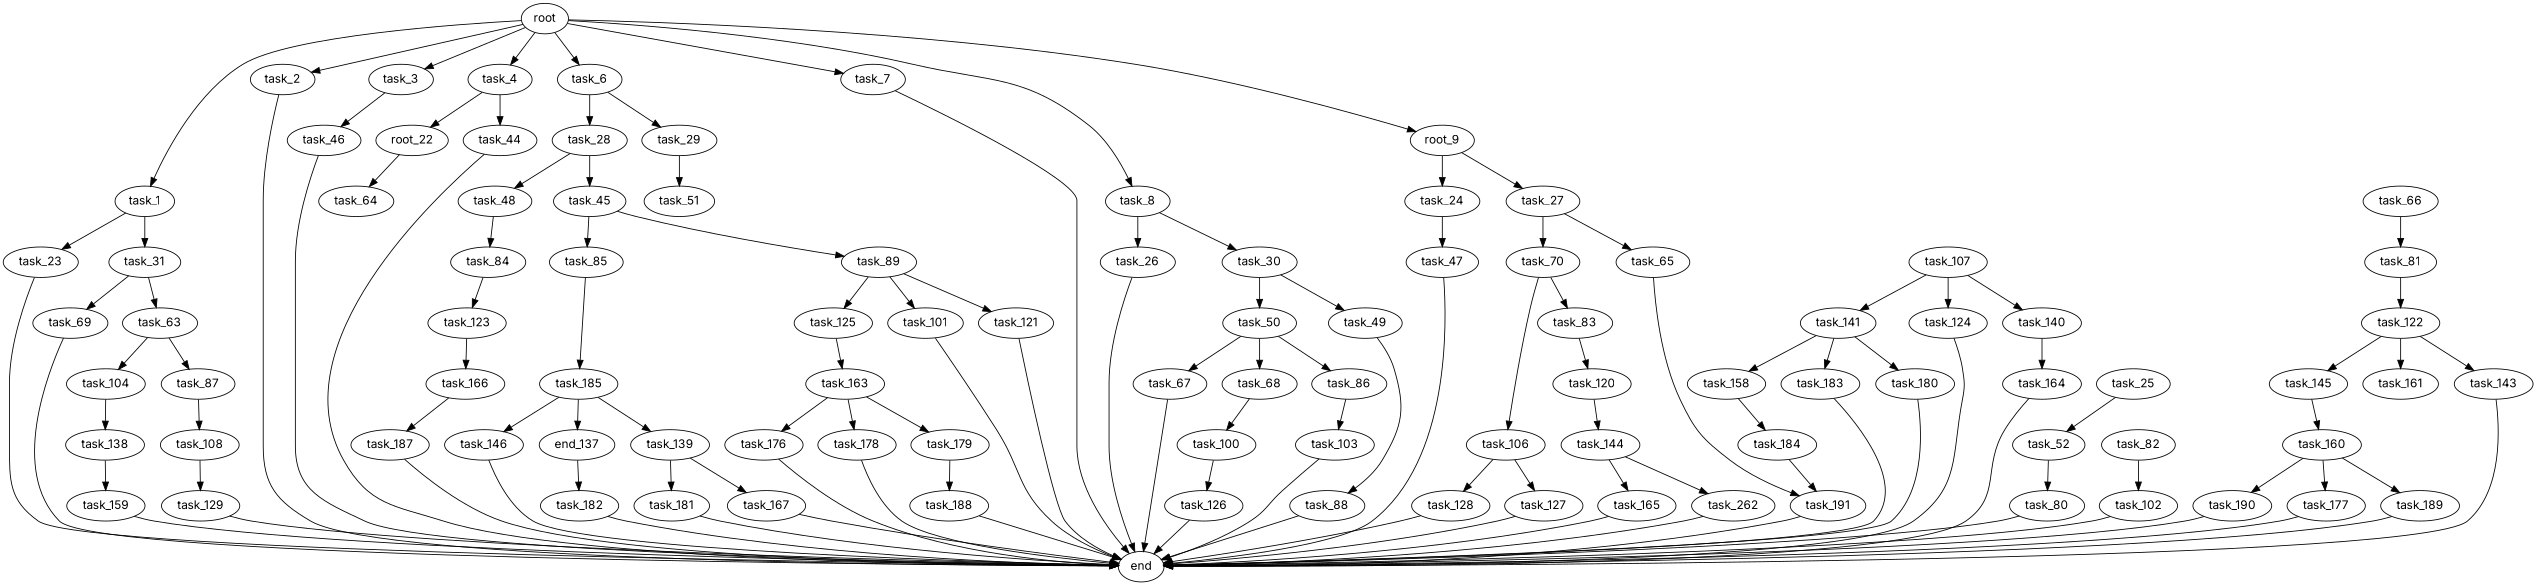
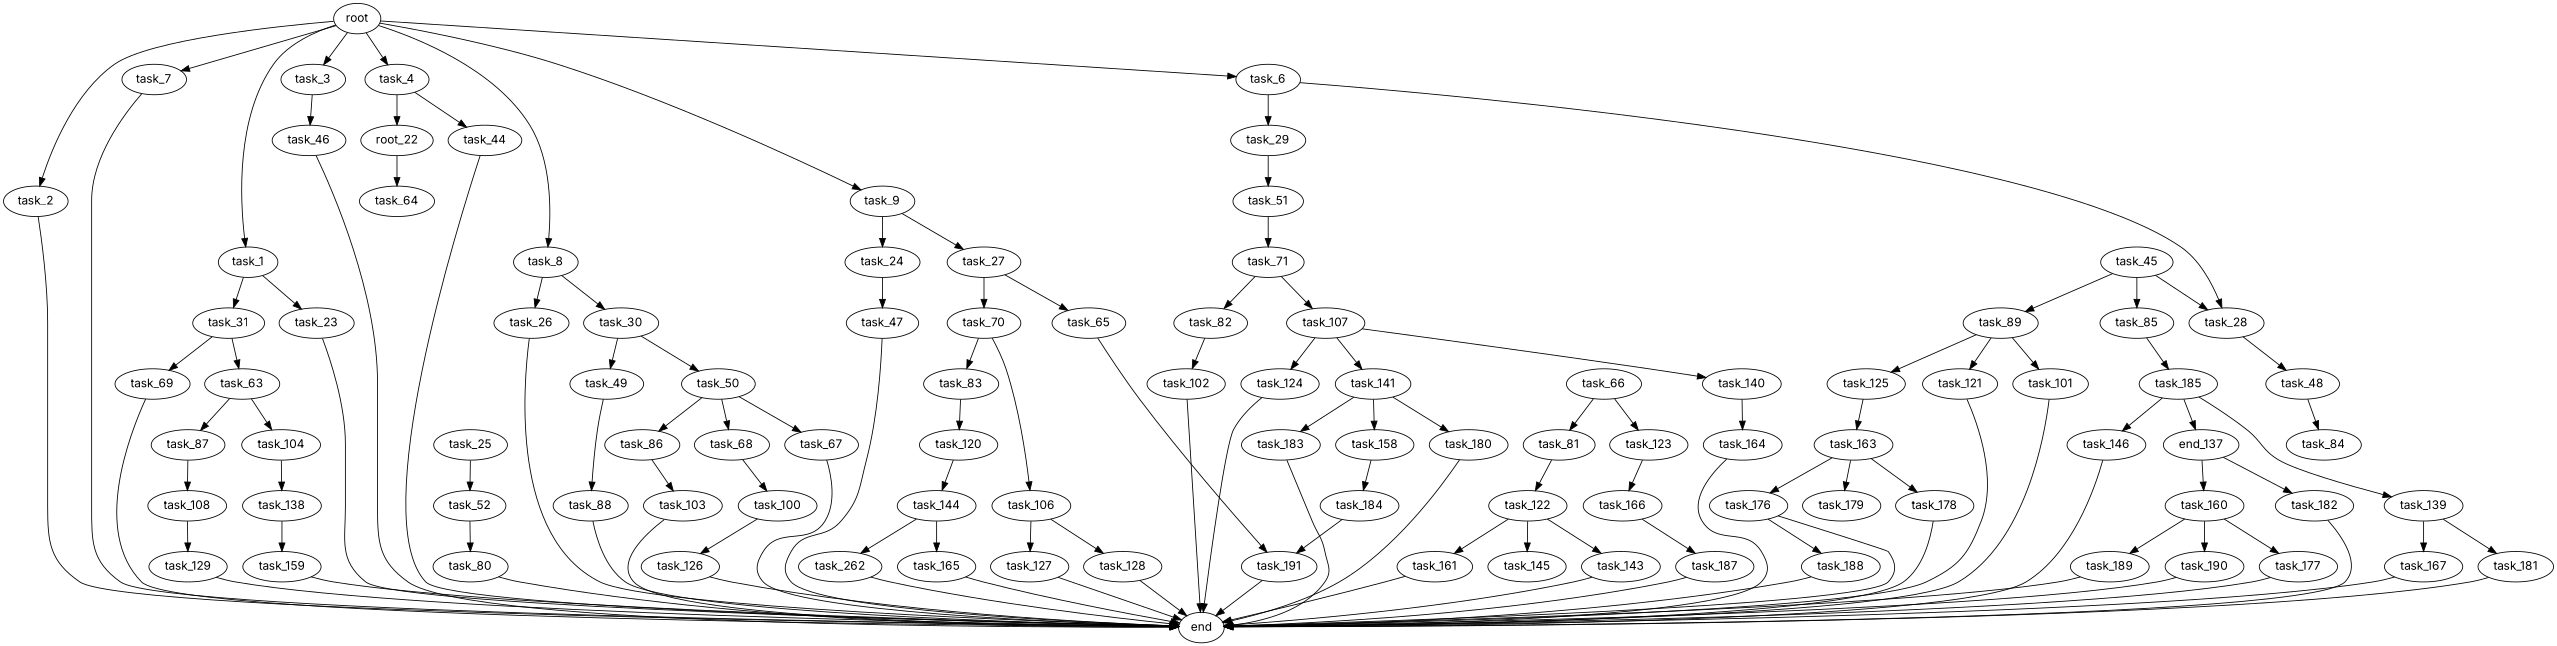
node "root_9": label "root_9" -> "task_9"
edge "task_28" -> "task_45": reversed
node "task_71": added
edge "task_84" -> "task_123": now "task_66" -> "task_123"
edge "task_145" -> "task_160": now "end_137" -> "task_160"
edge "task_179" -> "task_188": now "task_176" -> "task_188"
edge "task_161" -> "end": added
